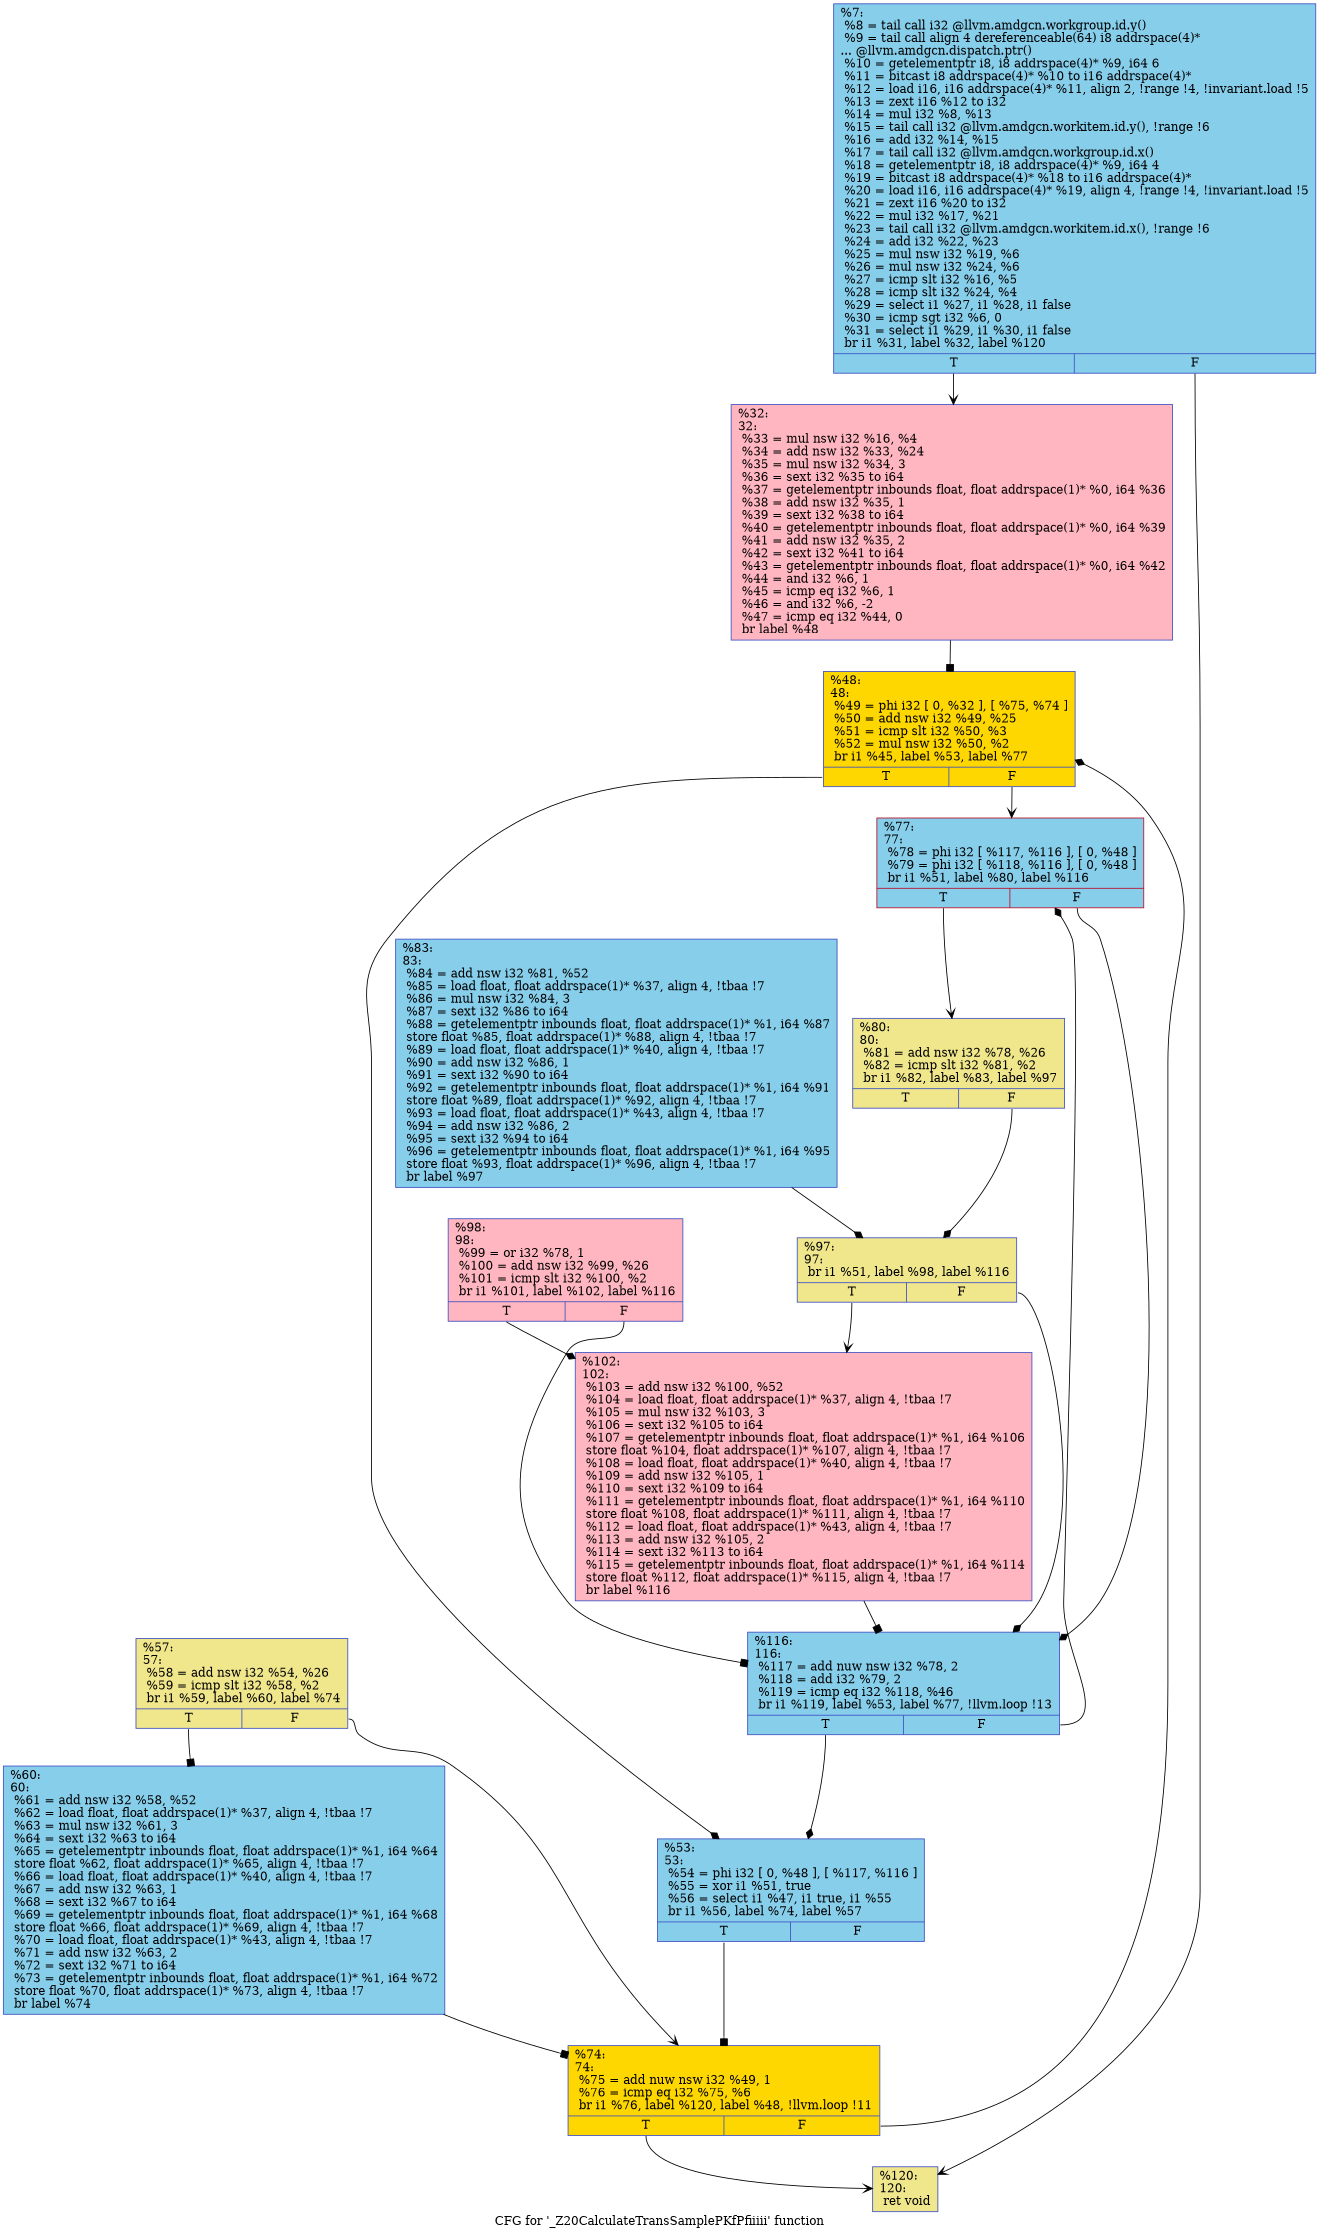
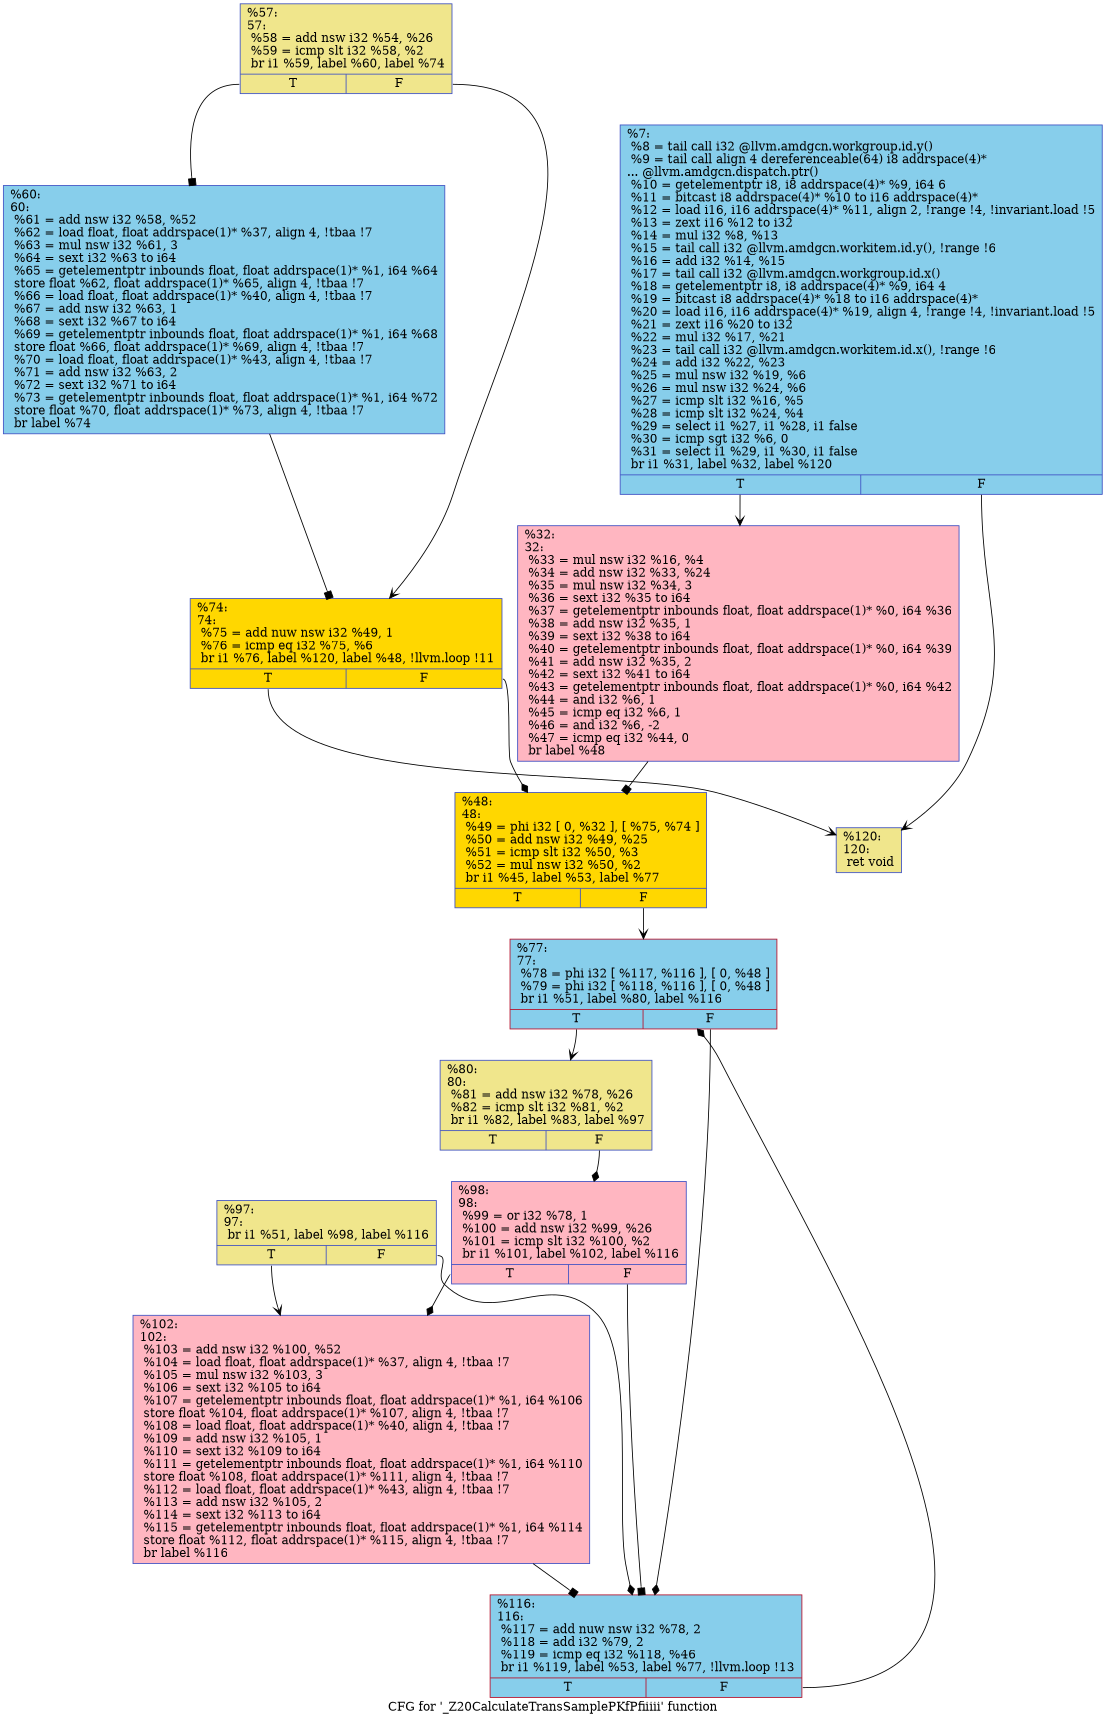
node "%83:": removed
edge "%80:" -> "%97:": now "%80:" -> "%98:"
node "%116:": color #3d50c3ff -> #b70d28ff
node "%53:": removed
